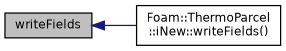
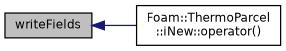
node "Foam::ThermoParcel ::iNew::writeFields()": label "Foam::ThermoParcel ::iNew::writeFields()" -> "Foam::ThermoParcel ::iNew::operator()"
